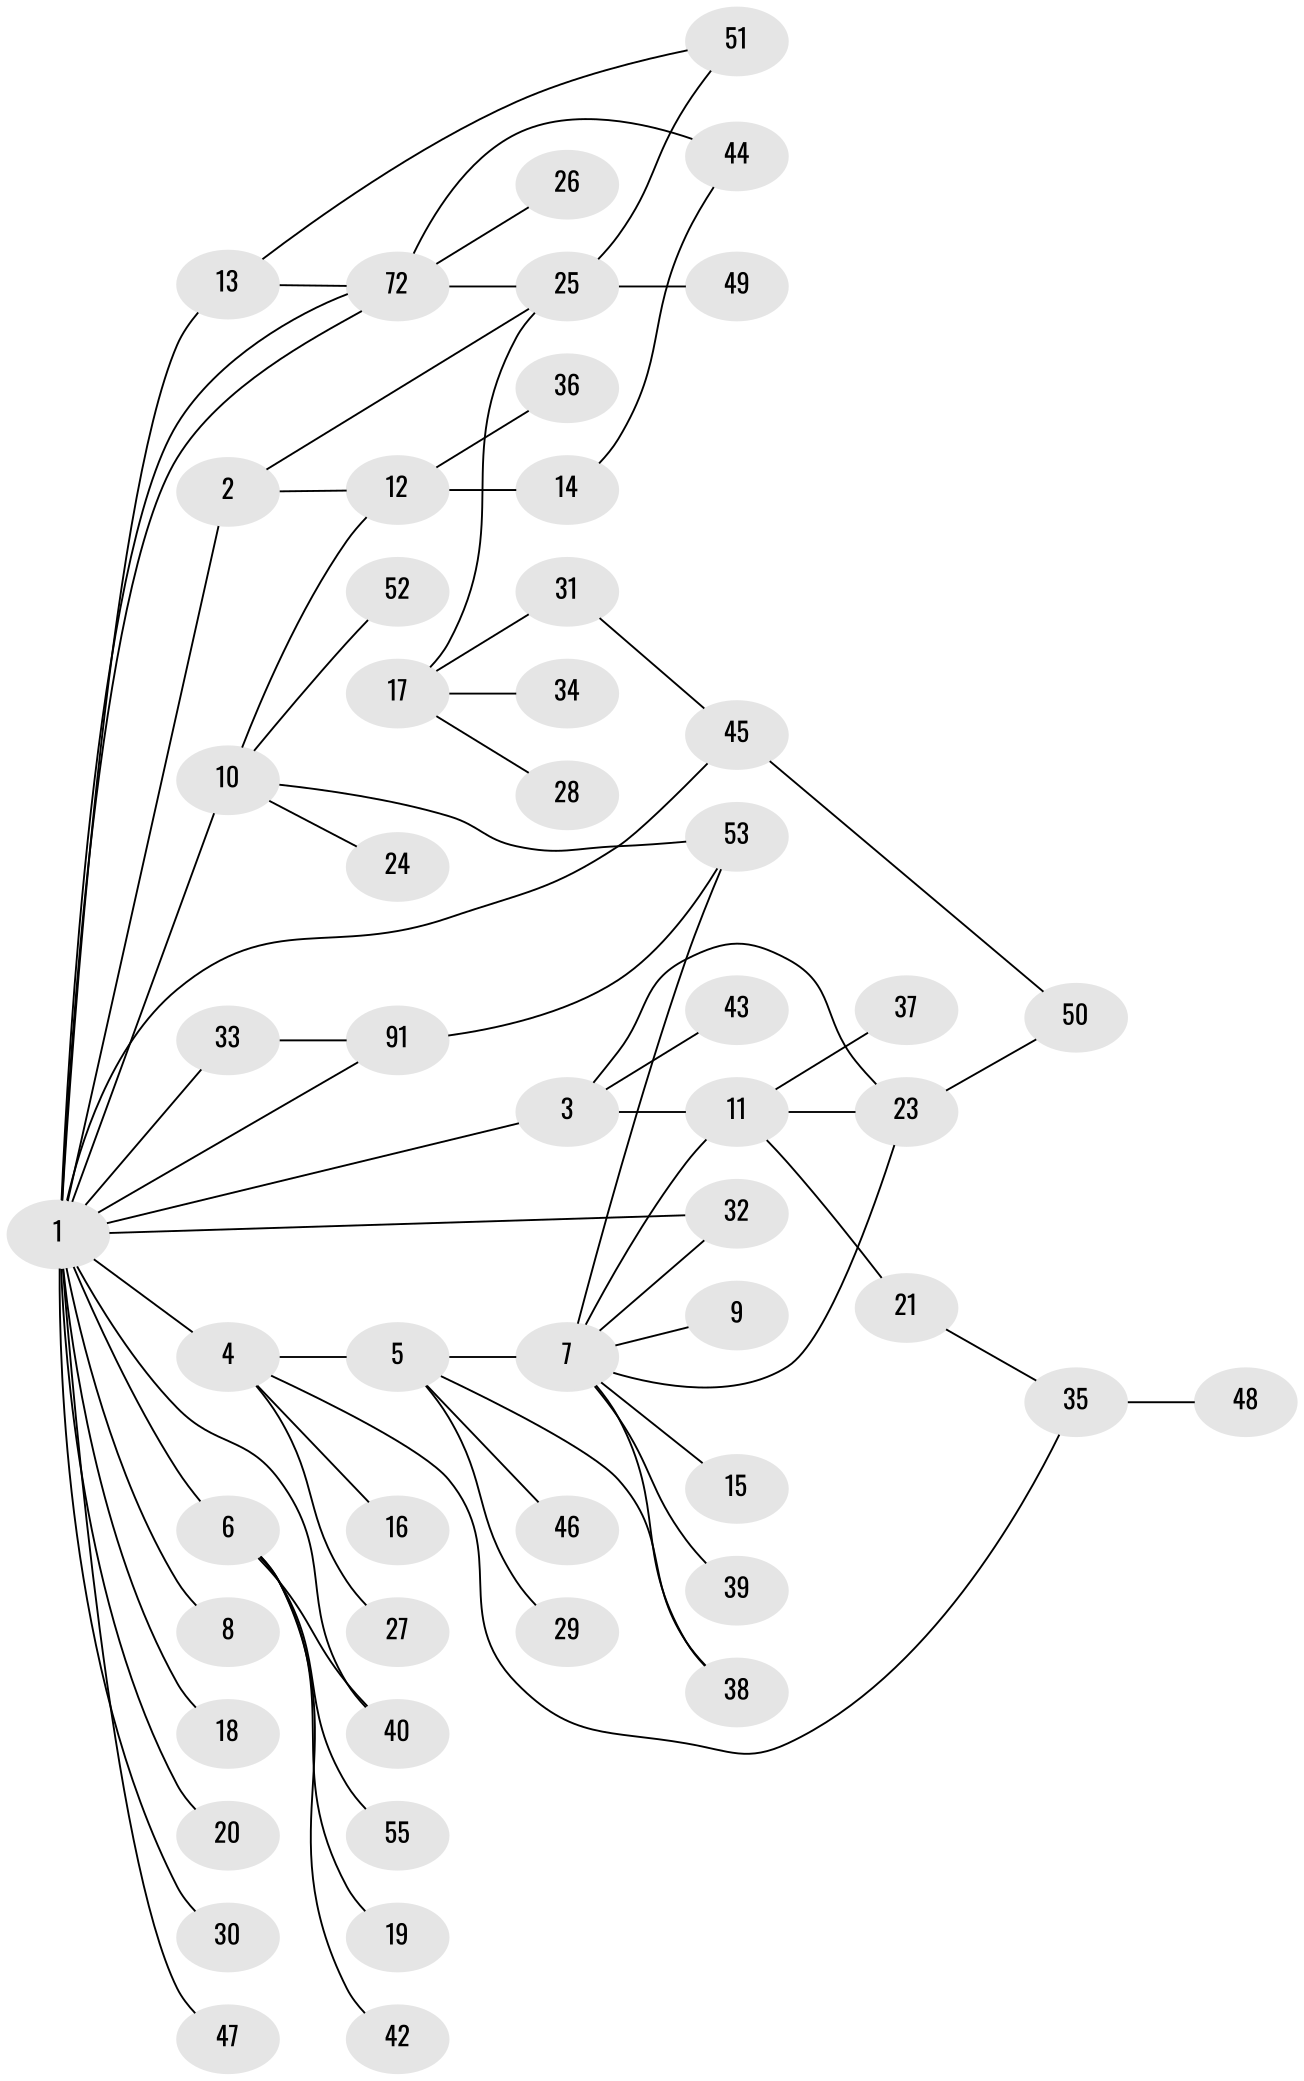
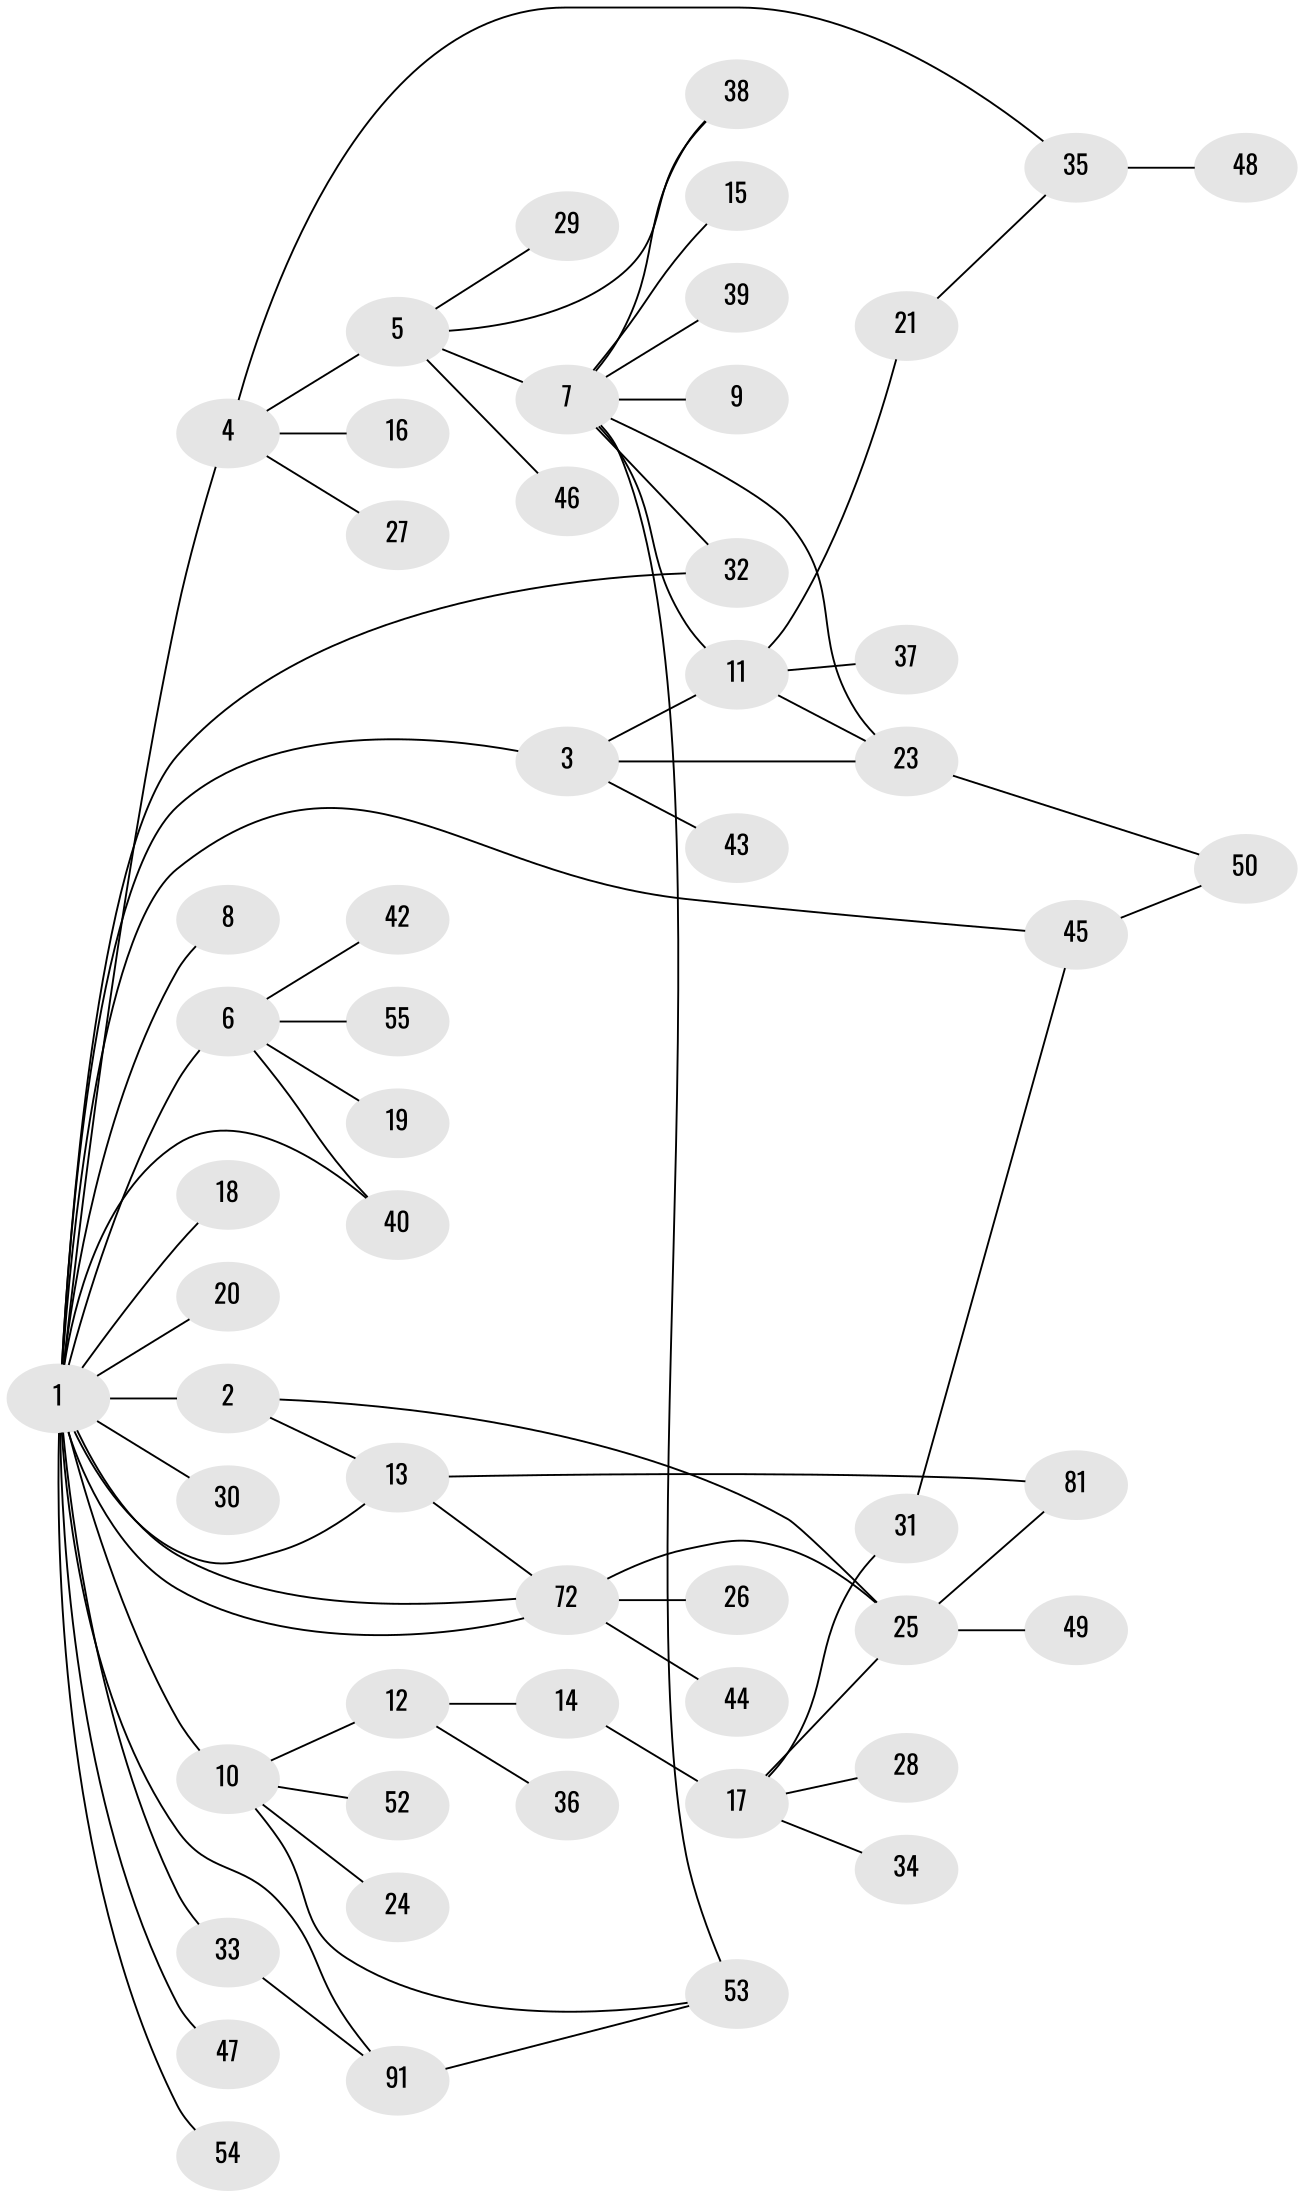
node "51": label "51" -> "81"
edge "44" -- "14": now "17" -- "14"
edge "12" -- "2": now "13" -- "2"
node "54": added
